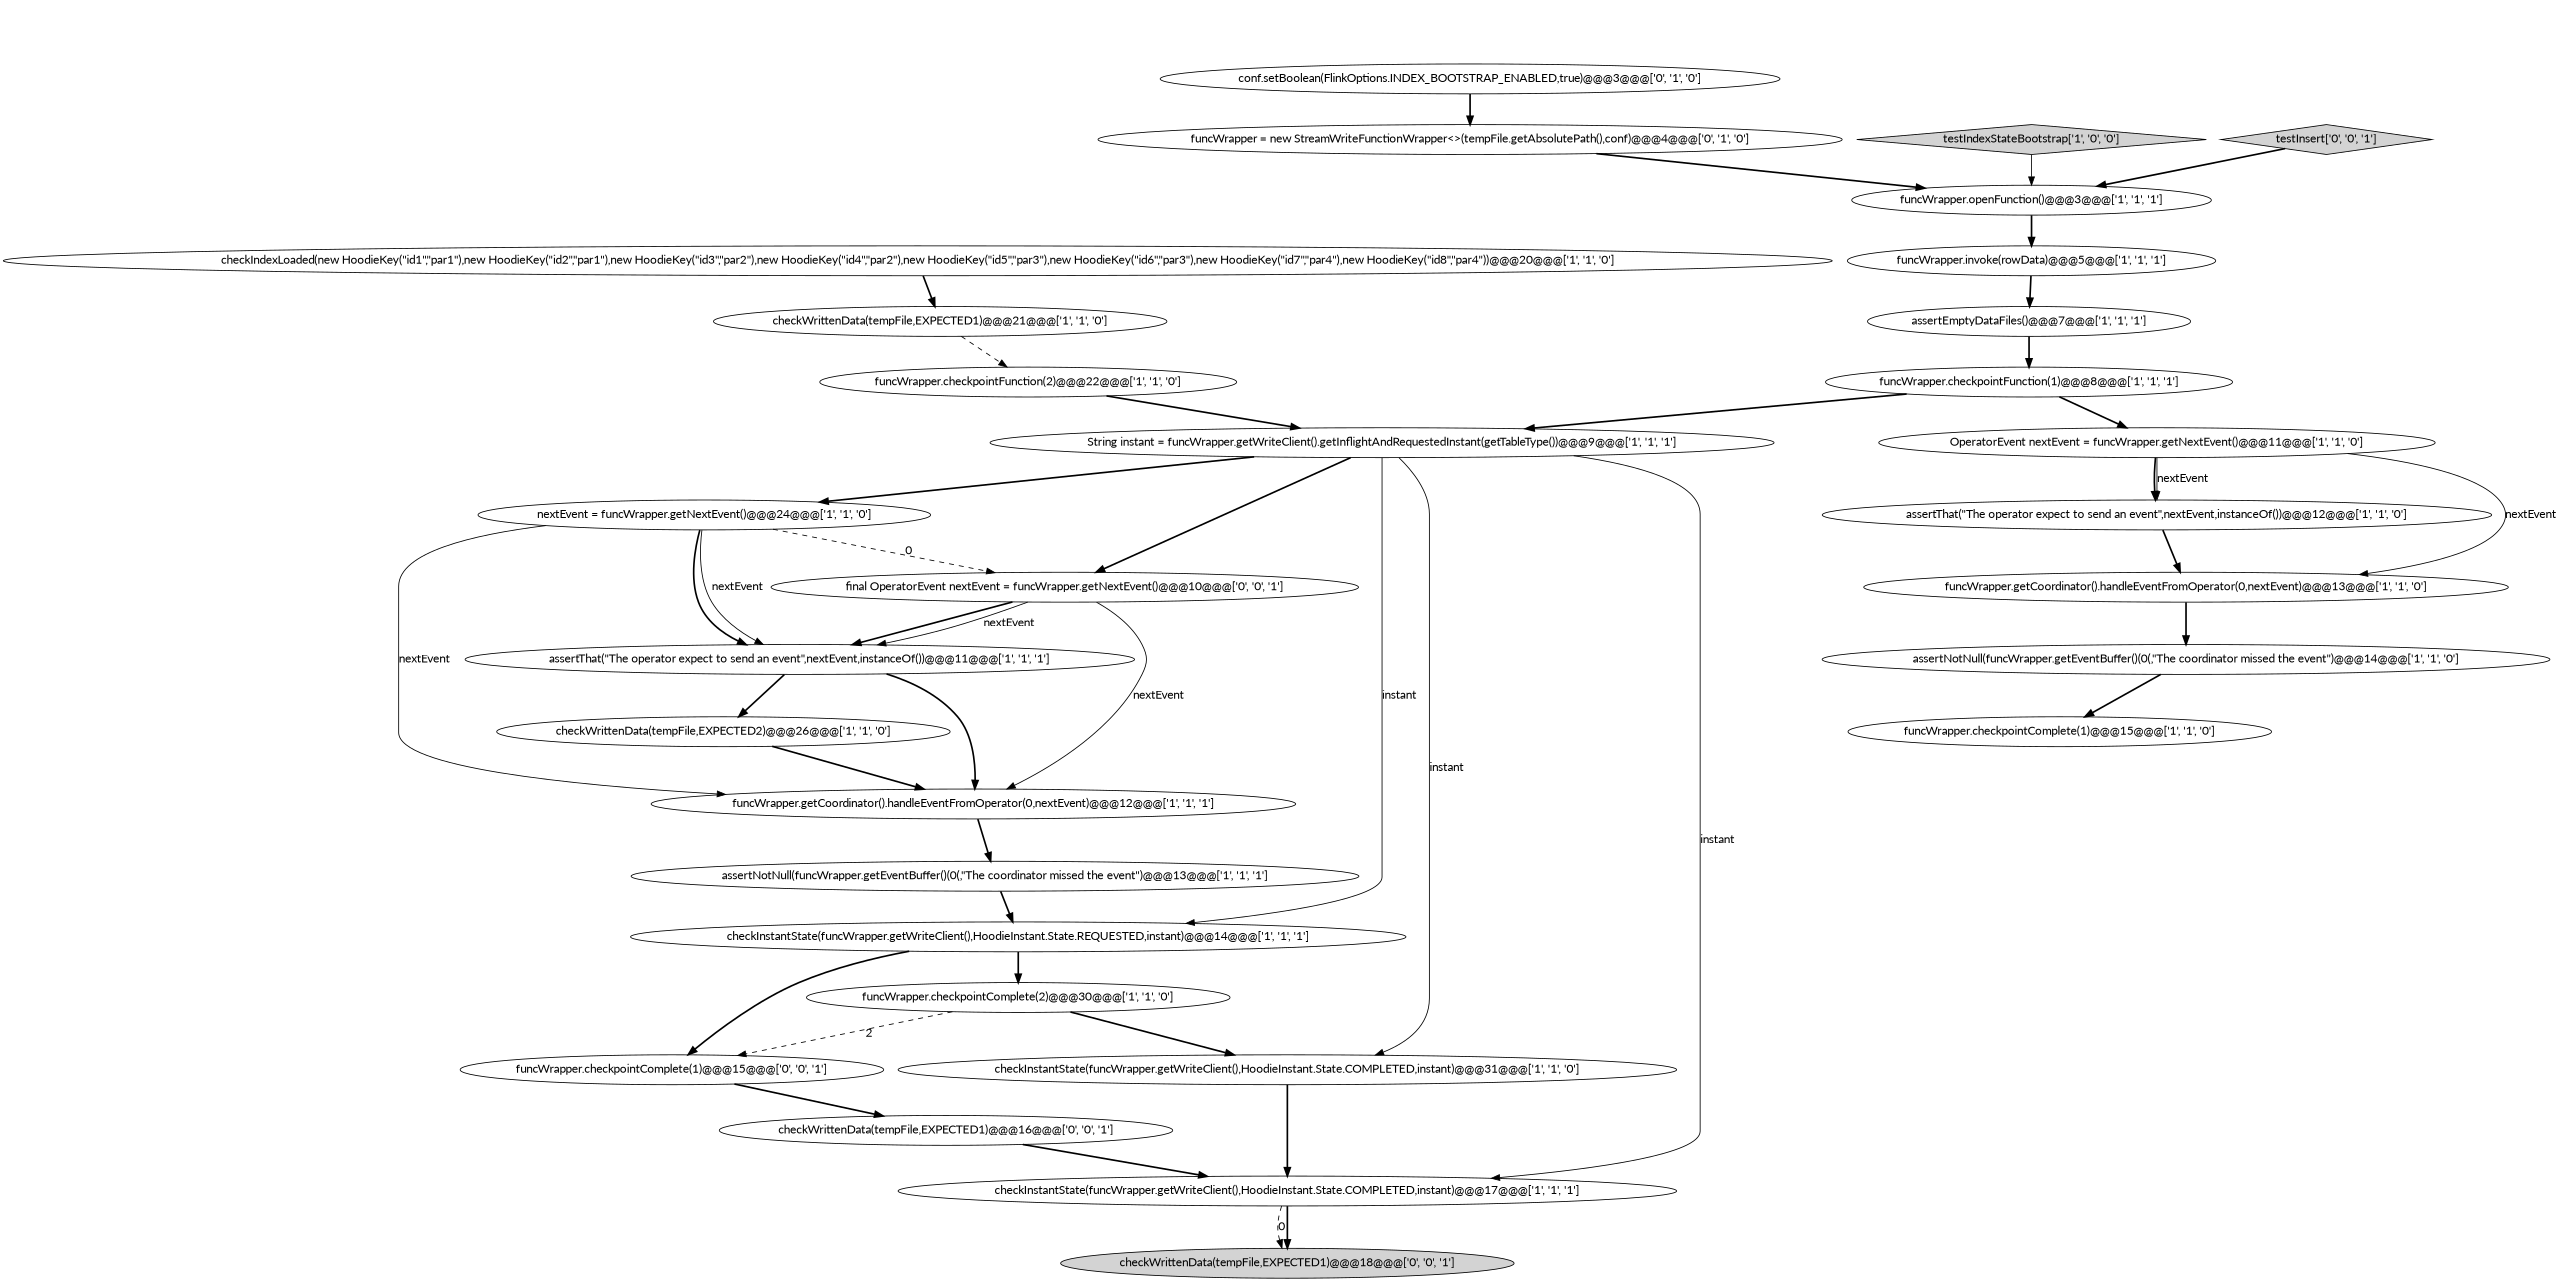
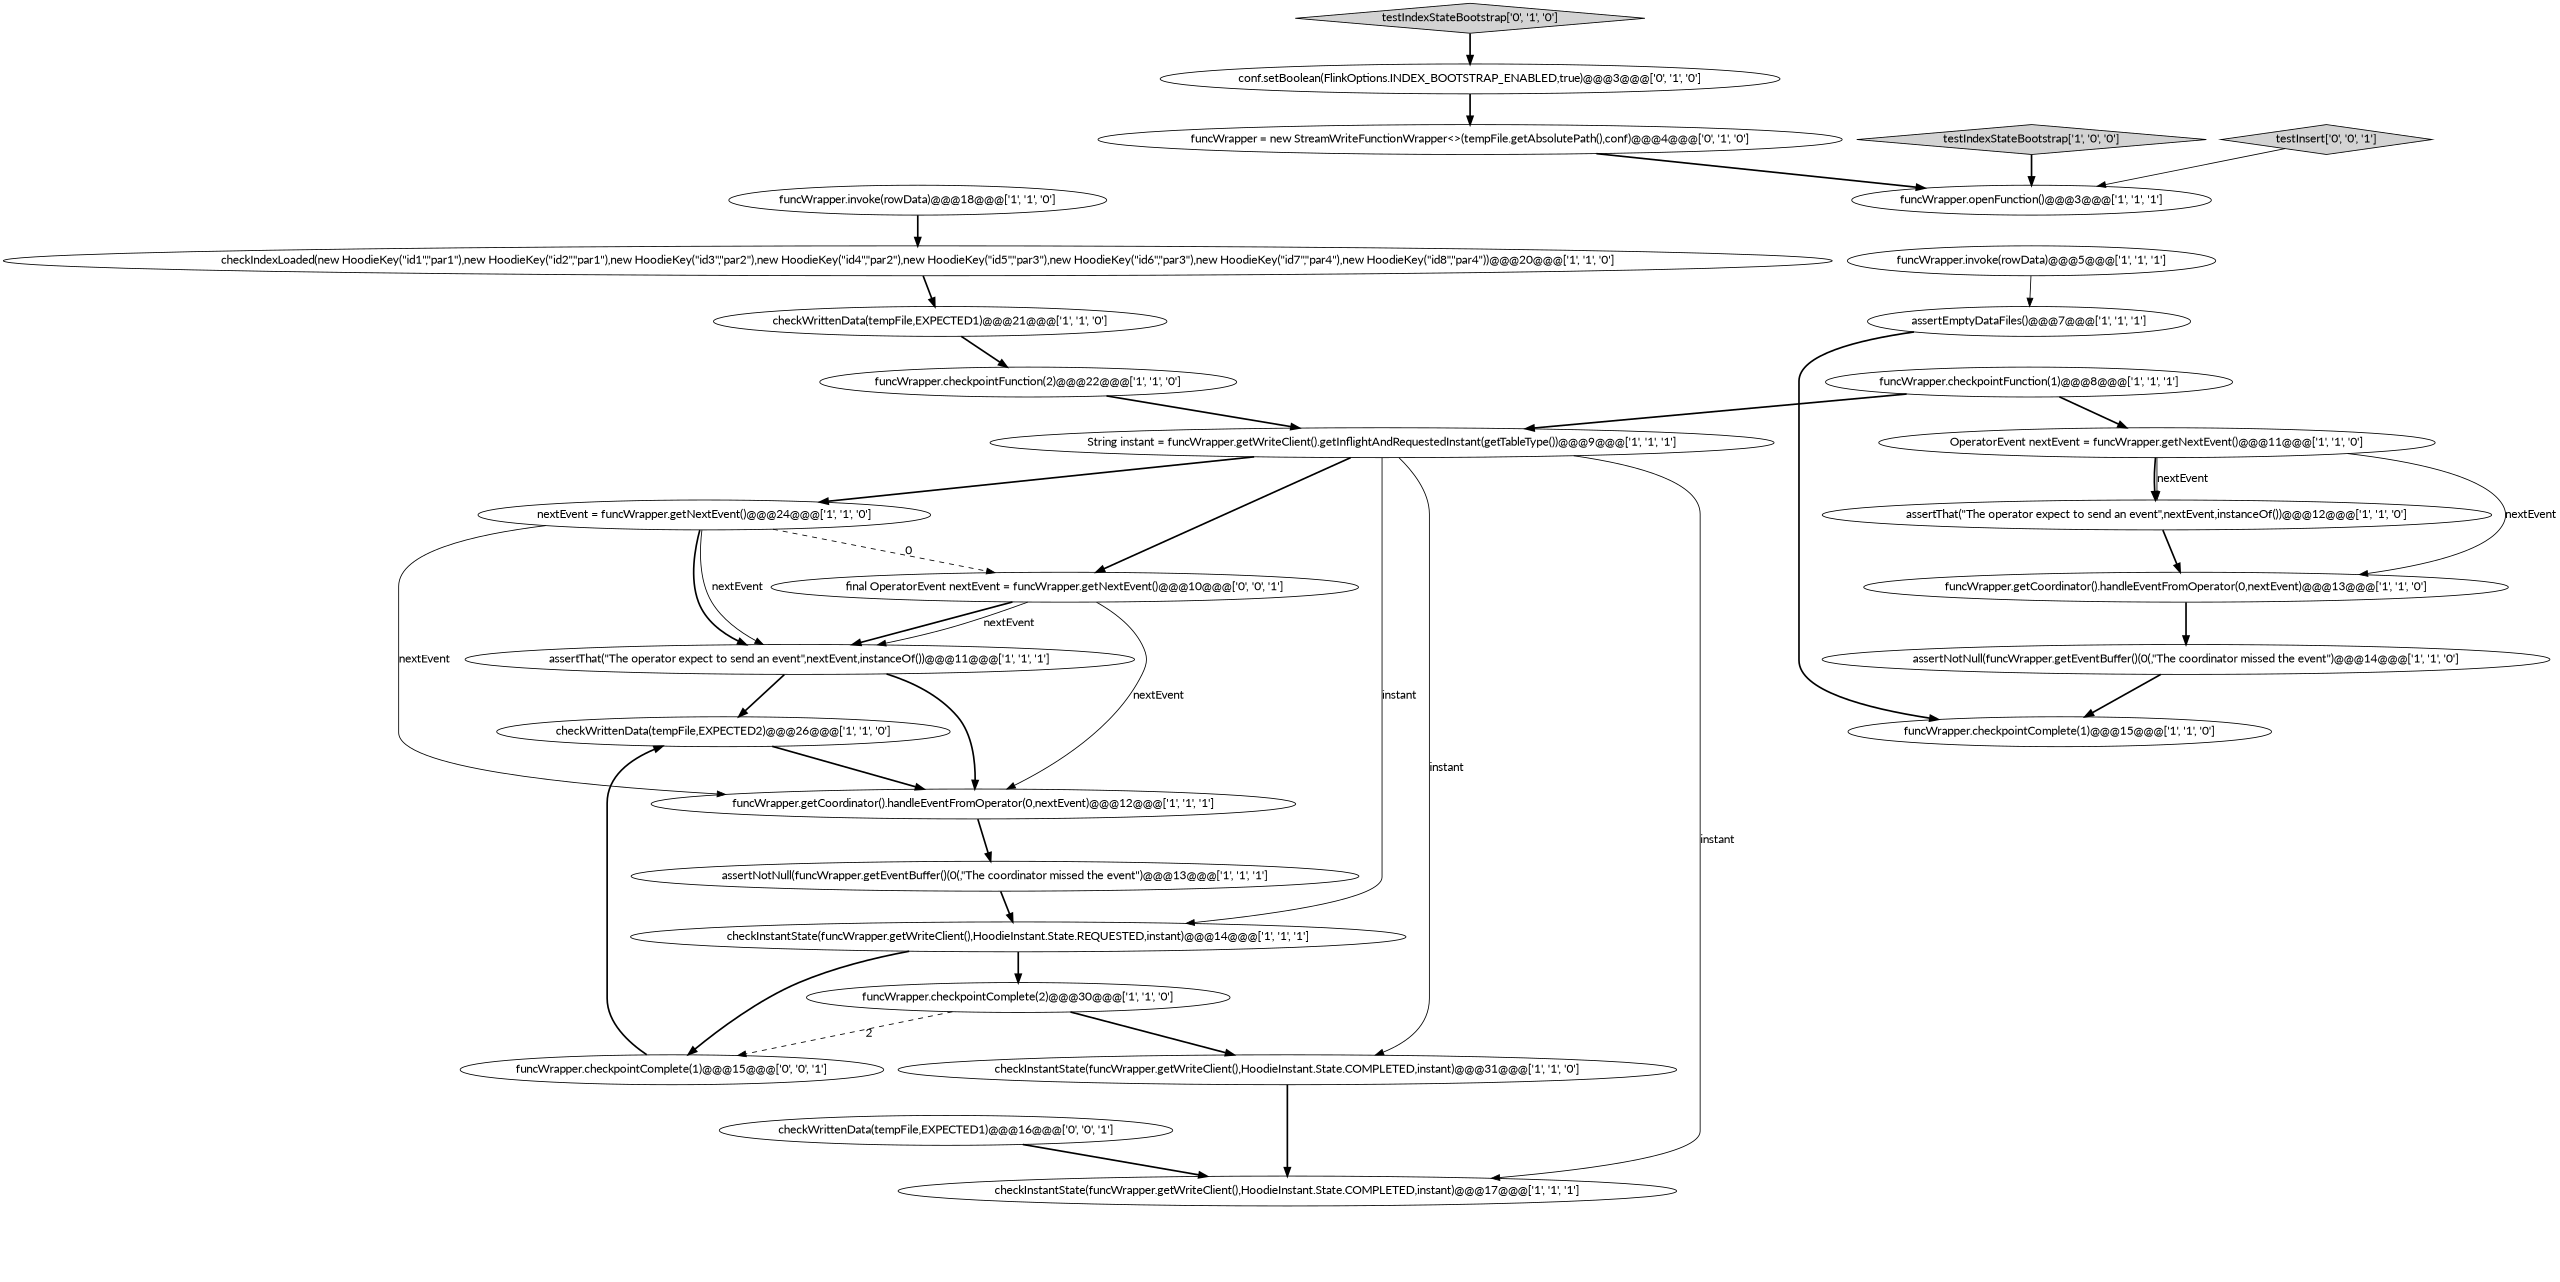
node "testIndexStateBootstrap['0', '1', '0']": added
edge "testIndexStateBootstrap['1', '0', '0']" -> "funcWrapper.openFunction()@@@3@@@['1', '1', '1']": style solid -> bold
edge "testInsert['0', '0', '1']" -> "funcWrapper.openFunction()@@@3@@@['1', '1', '1']": style bold -> solid
node "funcWrapper.invoke(rowData)@@@18@@@['1', '1', '0']": added
edge "funcWrapper.openFunction()@@@3@@@['1', '1', '1']" -> "funcWrapper.invoke(rowData)@@@5@@@['1', '1', '1']": removed
edge "funcWrapper.invoke(rowData)@@@5@@@['1', '1', '1']" -> "assertEmptyDataFiles()@@@7@@@['1', '1', '1']": style bold -> solid
edge "assertEmptyDataFiles()@@@7@@@['1', '1', '1']" -> "funcWrapper.checkpointFunction(1)@@@8@@@['1', '1', '1']": now "assertEmptyDataFiles()@@@7@@@['1', '1', '1']" -> "funcWrapper.checkpointComplete(1)@@@15@@@['1', '1', '0']"
edge "checkWrittenData(tempFile,EXPECTED1)@@@21@@@['1', '1', '0']" -> "funcWrapper.checkpointFunction(2)@@@22@@@['1', '1', '0']": style dashed -> bold
edge "funcWrapper.checkpointComplete(1)@@@15@@@['0', '0', '1']" -> "checkWrittenData(tempFile,EXPECTED1)@@@16@@@['0', '0', '1']": now "funcWrapper.checkpointComplete(1)@@@15@@@['0', '0', '1']" -> "checkWrittenData(tempFile,EXPECTED2)@@@26@@@['1', '1', '0']"
node "checkWrittenData(tempFile,EXPECTED1)@@@18@@@['0', '0', '1']": removed
